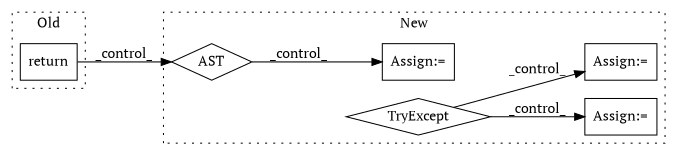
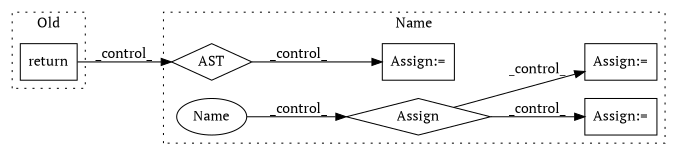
cluster "New": label "New" -> "Name"
node "Name": added
node "TryExcept": label "TryExcept" -> "Assign"
